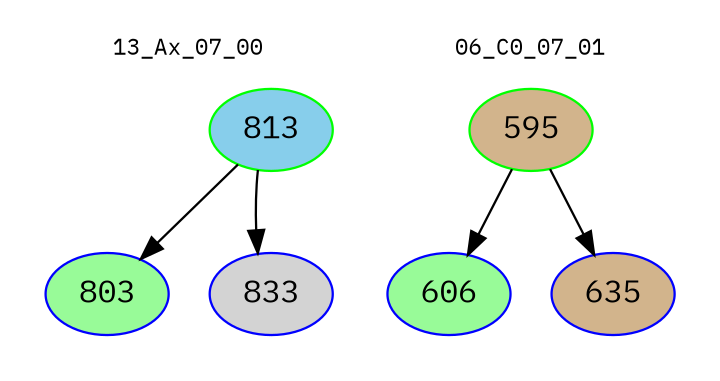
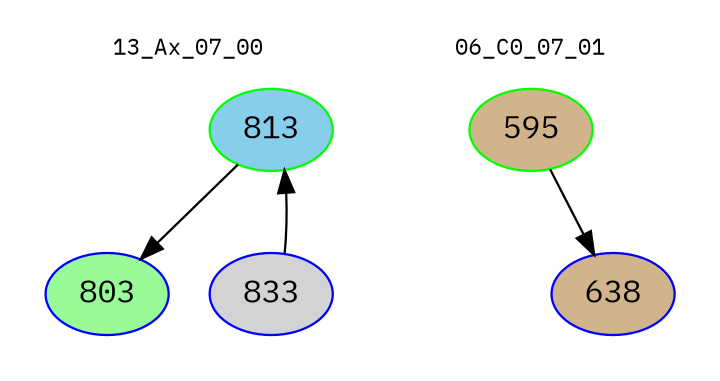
edge "813" -> "833": reversed
node "606": removed
node "635": label "635" -> "638"
